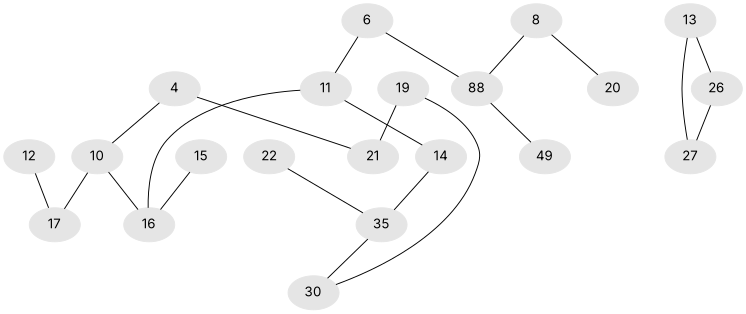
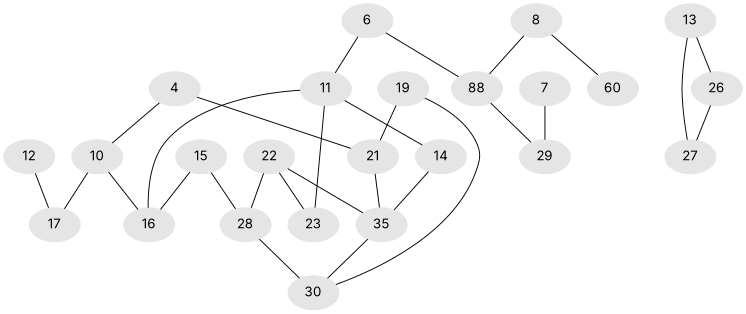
node "7": added
node "20": label "20" -> "60"
node "49": label "49" -> "29"
edge "21" -- "35": added
node "28": added
node "23": added
